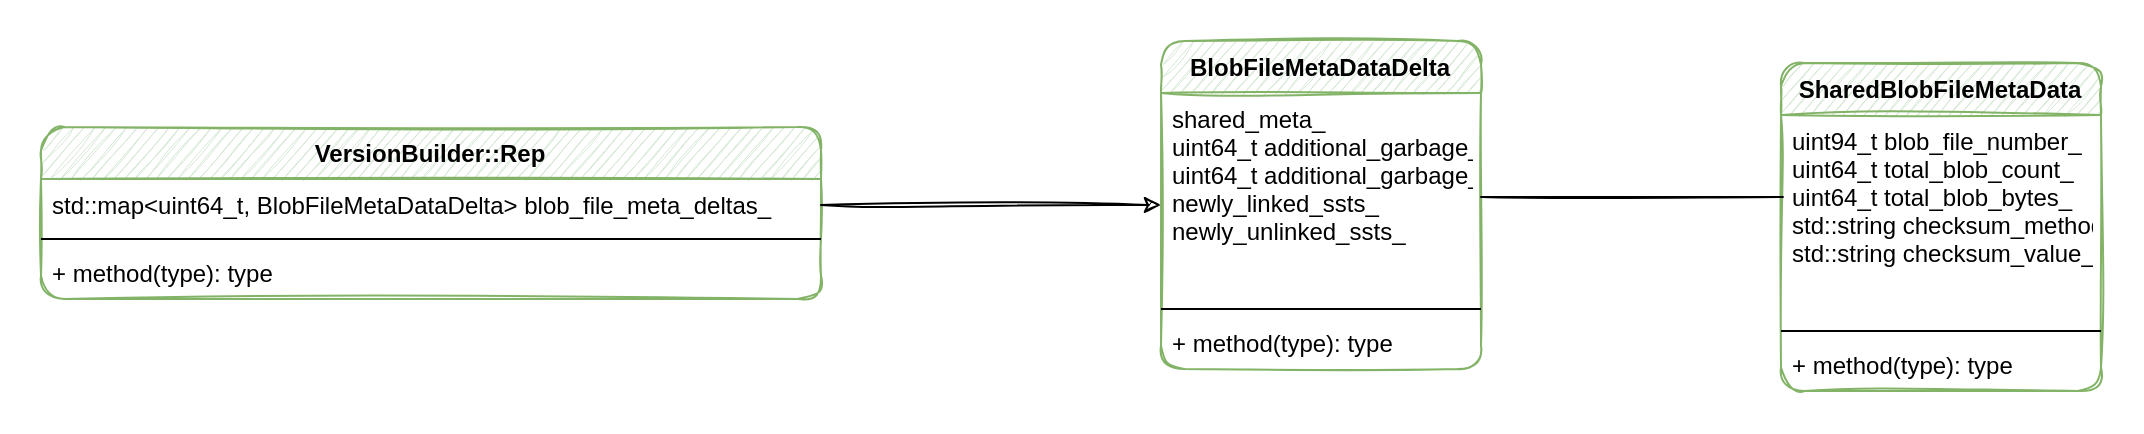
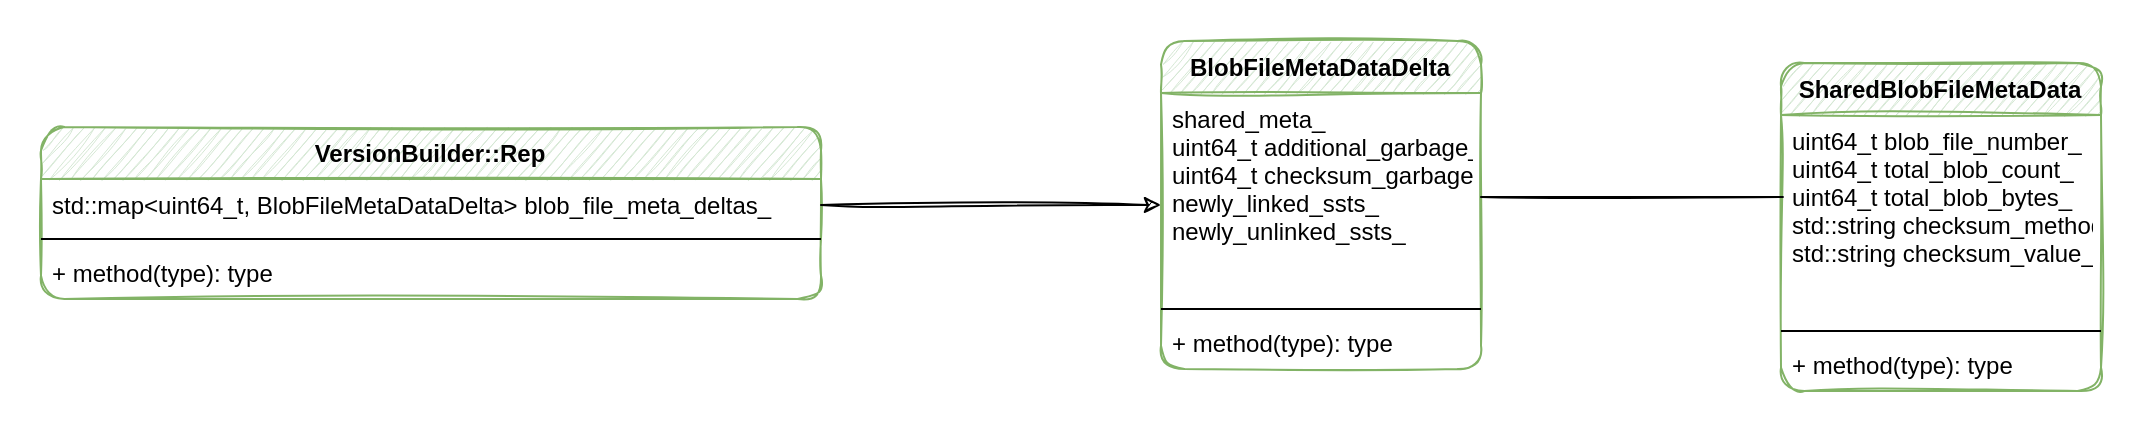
node "shared_meta_ uint64_t additional_garbage_count_ uint64_t additional_garbage_bytes_ newly_linked_ssts_ newly_unlinked_ssts_": label "shared_meta_ uint64_t additional_garbage_count_ uint64_t additional_garbage_bytes_ newly_linked_ssts_ newly_unlinked_ssts_" -> "shared_meta_ uint64_t additional_garbage_count_ uint64_t checksum_garbage_bytes_ newly_linked_ssts_ newly_unlinked_ssts_"
node "uint94_t blob_file_number_ uint64_t total_blob_count_ uint64_t total_blob_bytes_ std::string checksum_method_ std::string checksum_value_": label "uint94_t blob_file_number_ uint64_t total_blob_count_ uint64_t total_blob_bytes_ std::string checksum_method_ std::string checksum_value_" -> "uint64_t blob_file_number_ uint64_t total_blob_count_ uint64_t total_blob_bytes_ std::string checksum_method_ std::string checksum_value_"
